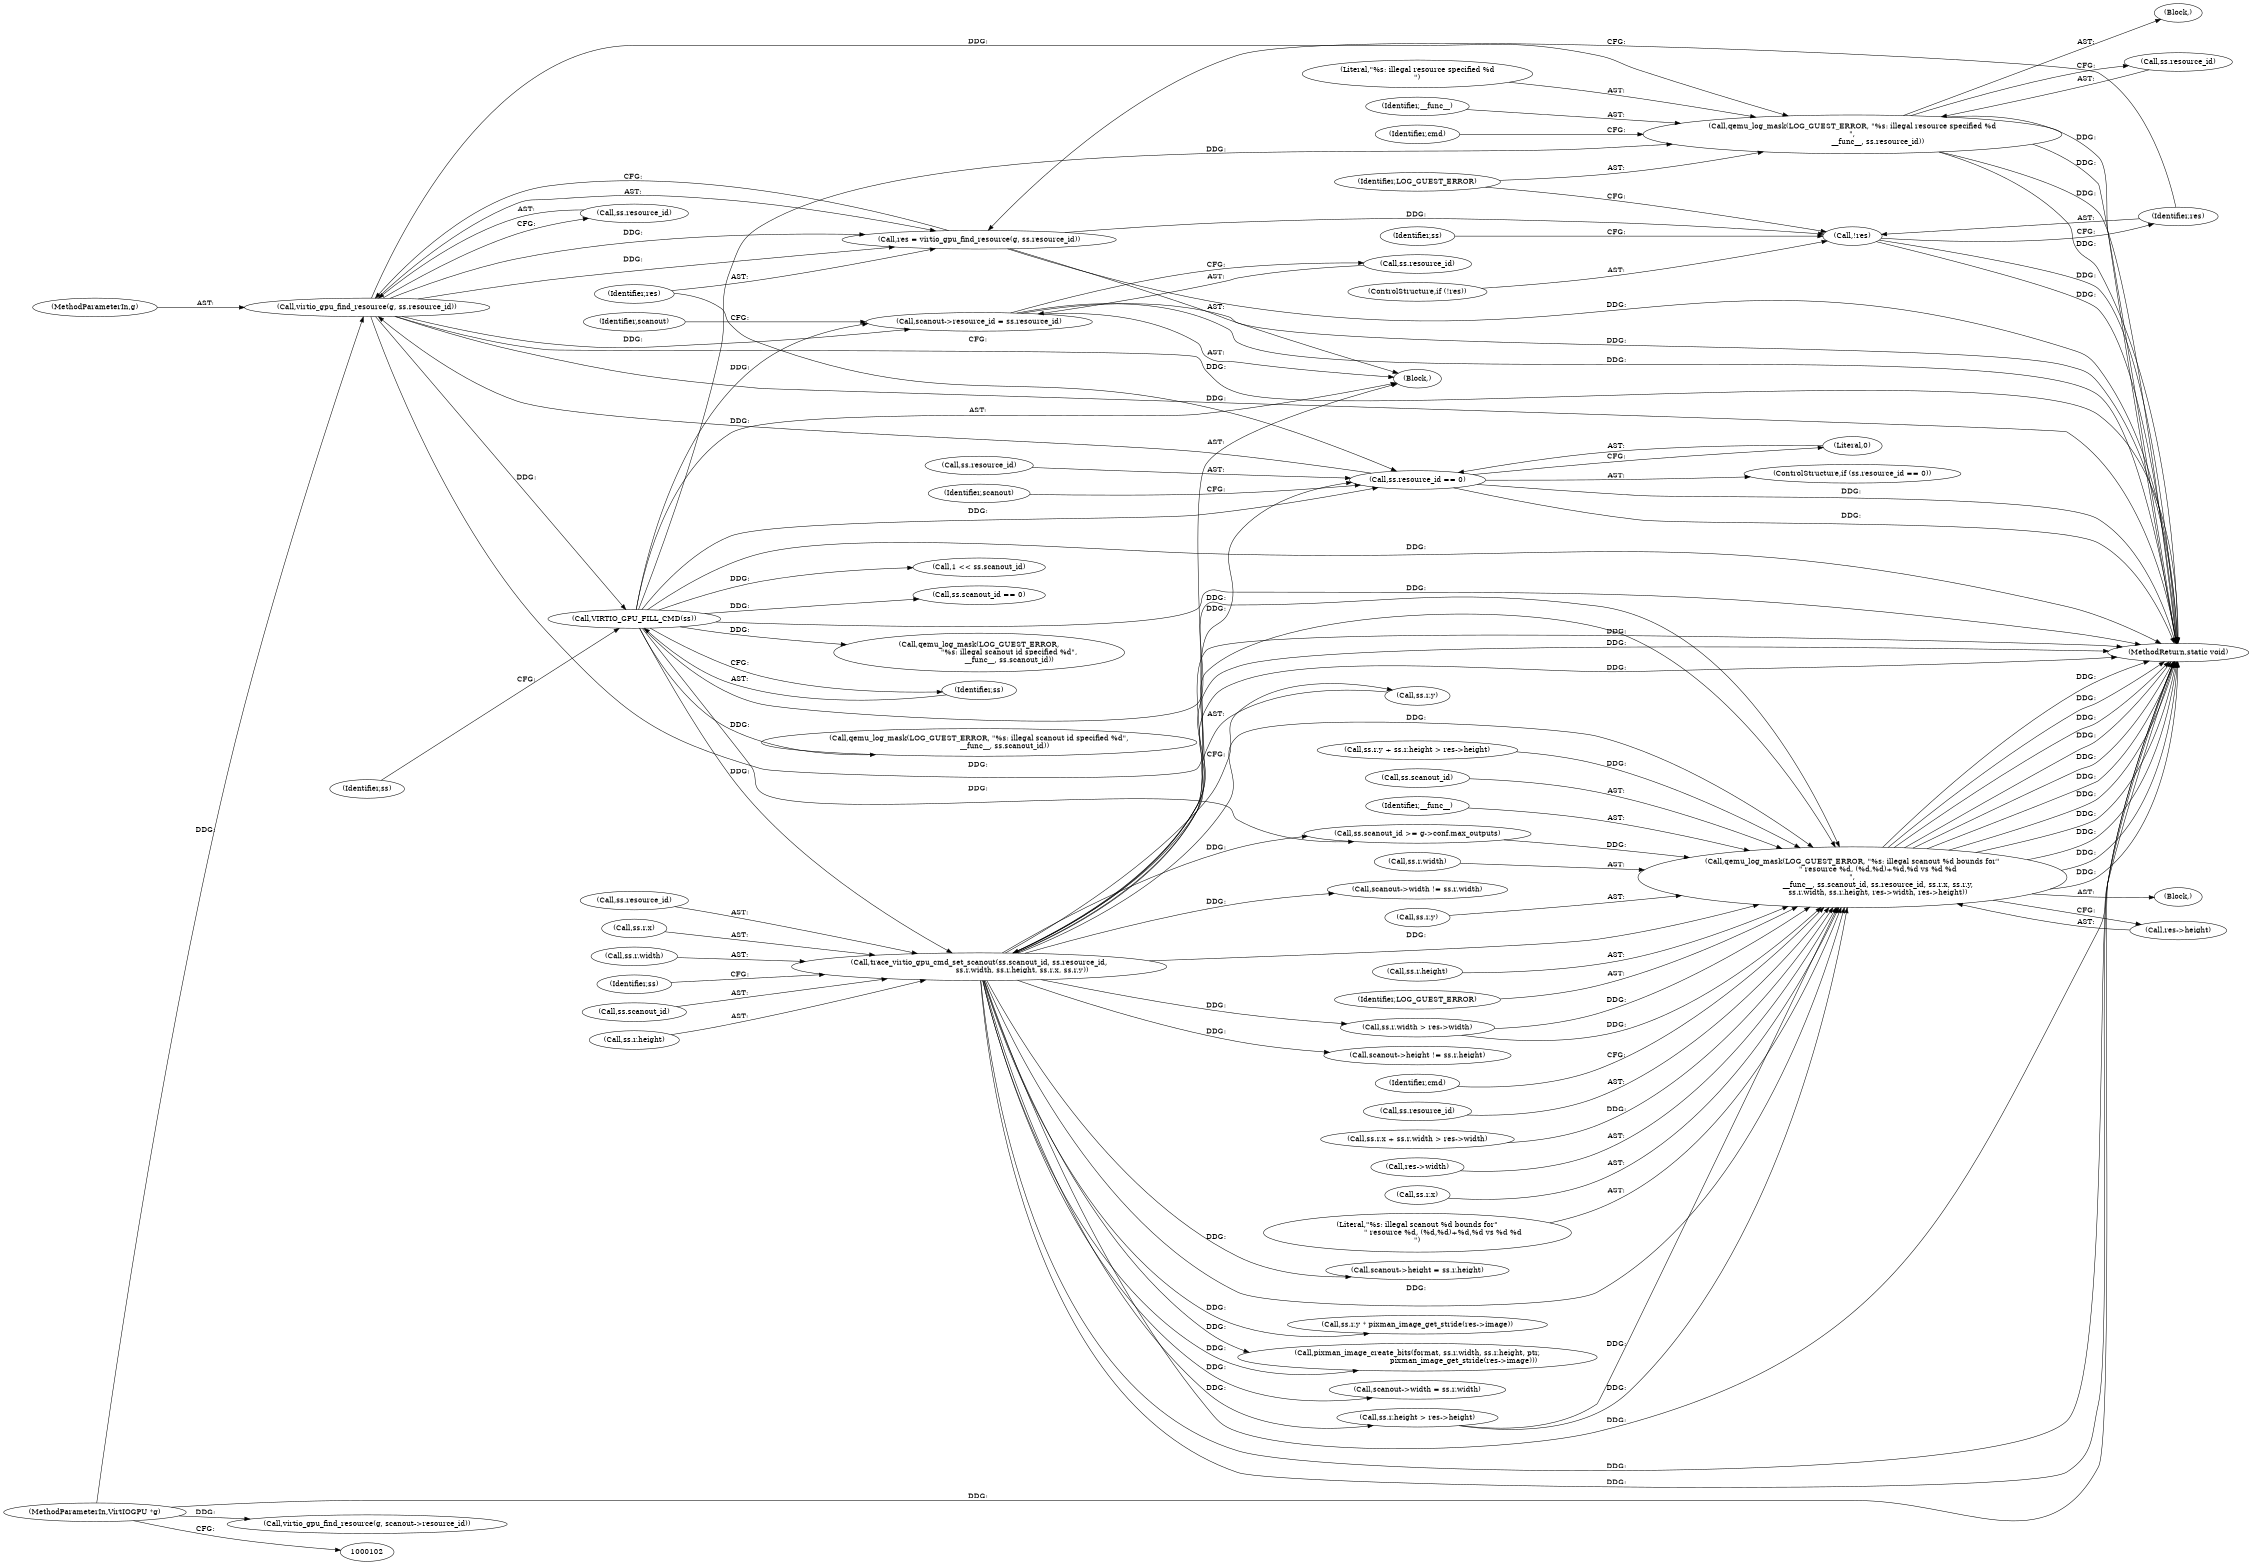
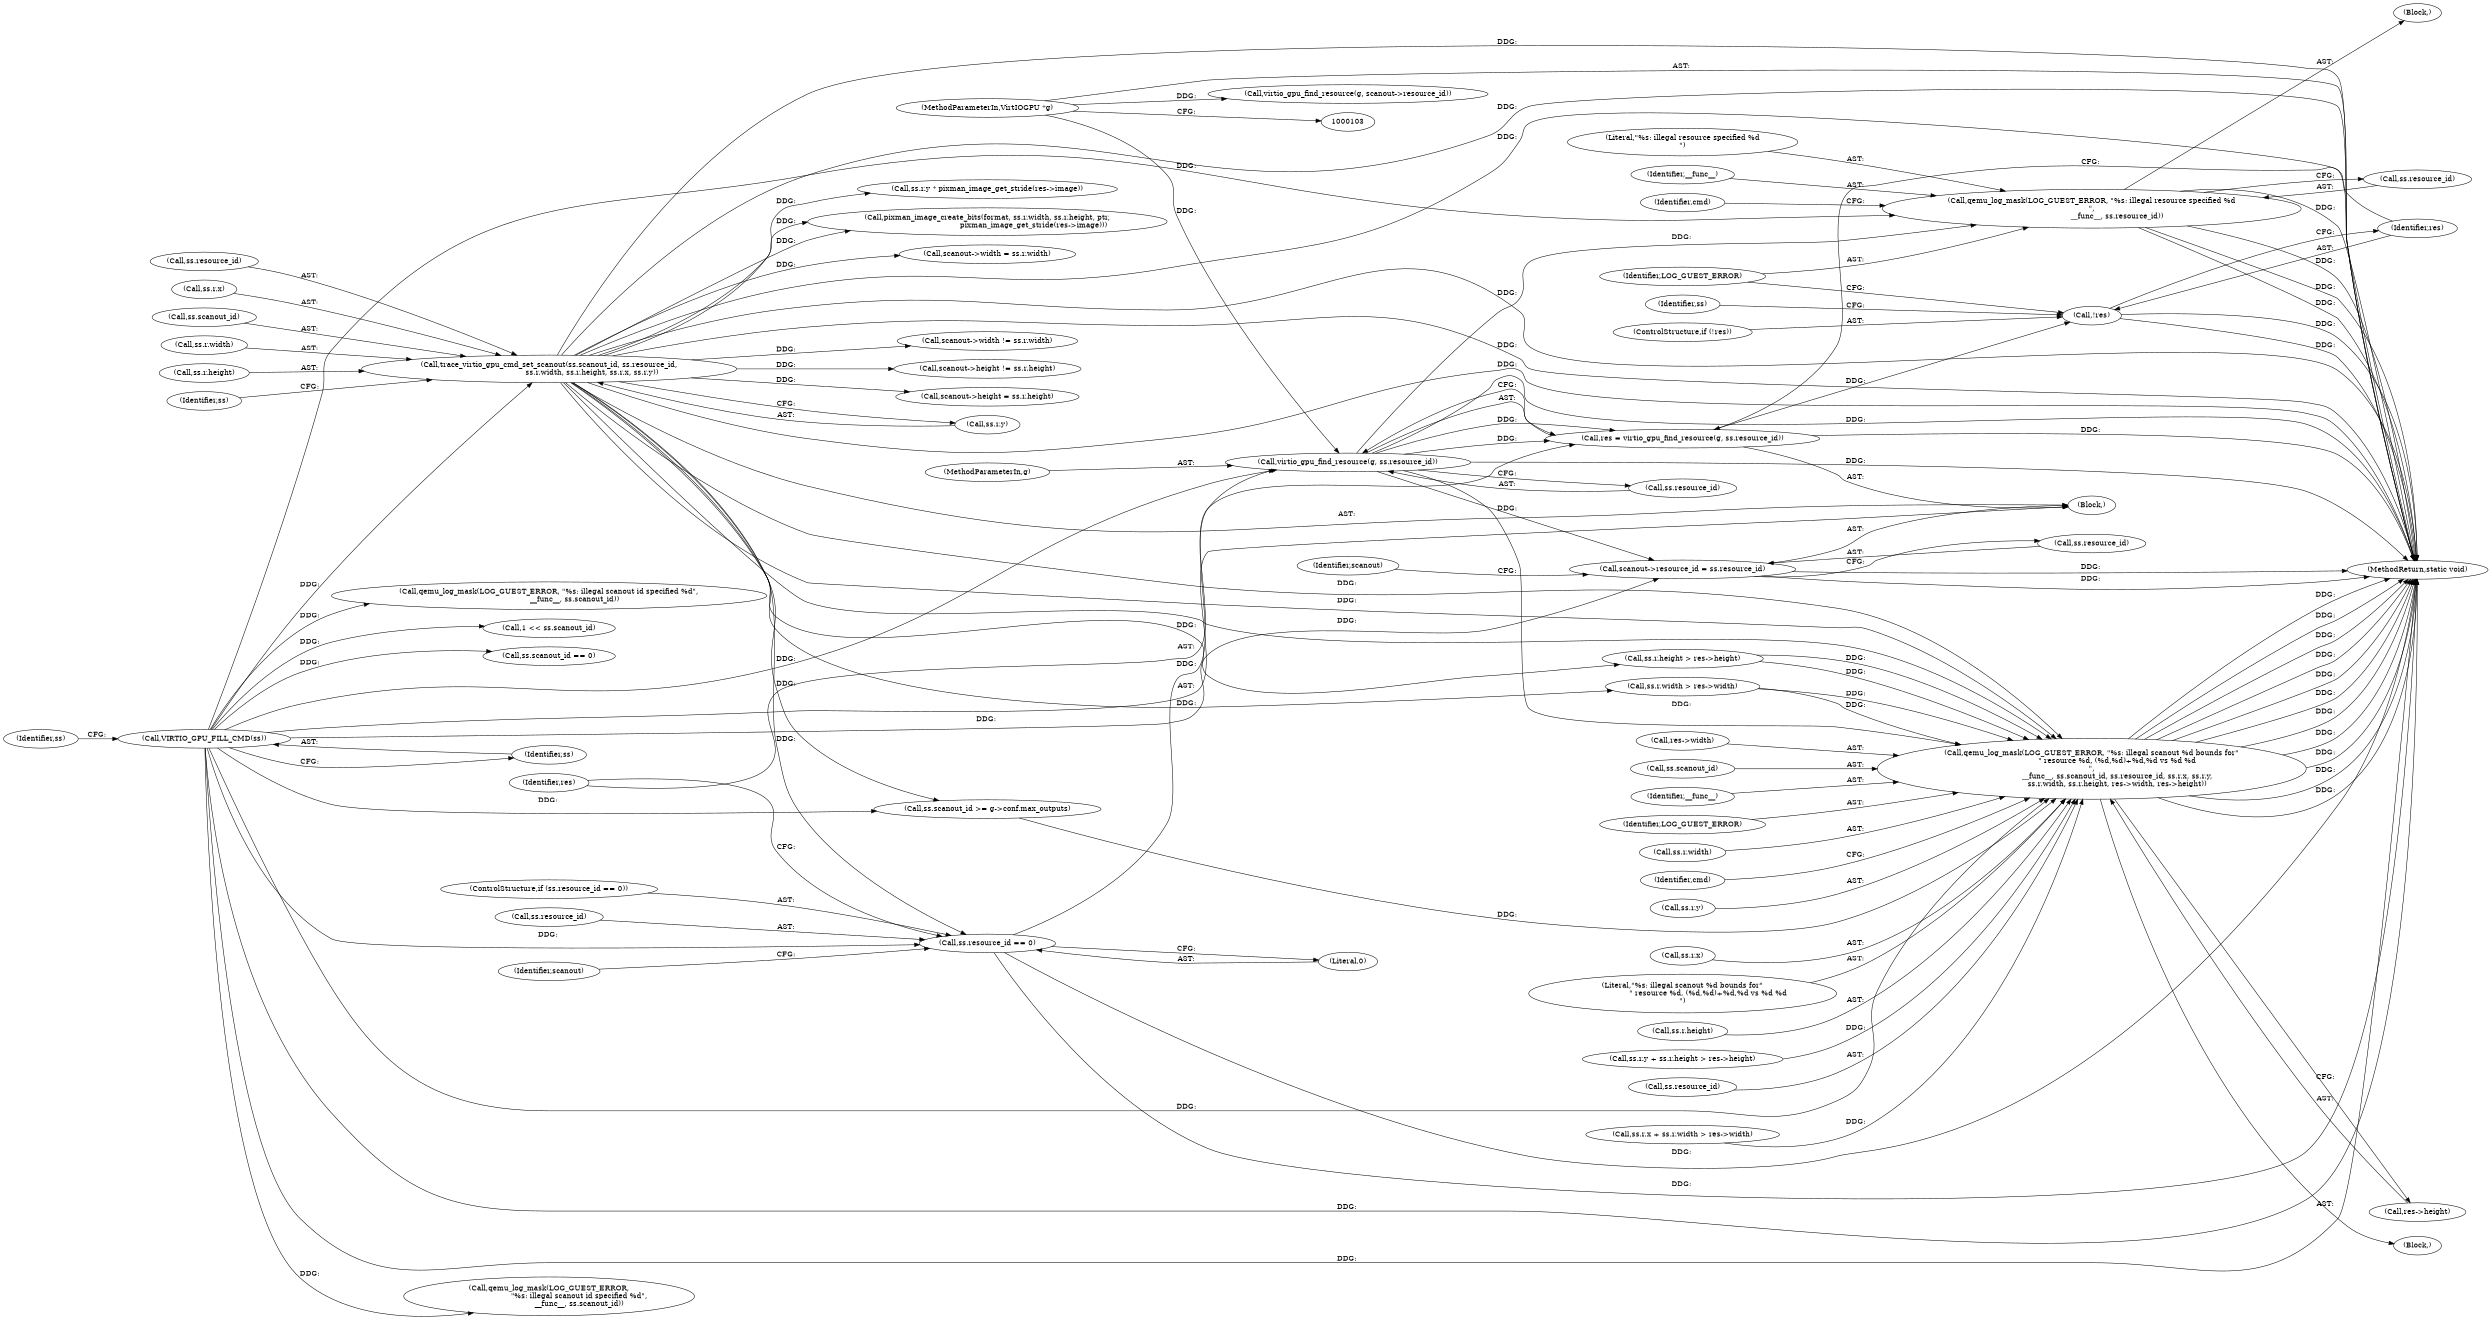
edge "(Call,virtio_gpu_find_resource(g, ss.resource_id))" -> "(Call,VIRTIO_GPU_FILL_CMD(ss))": reversed
edge "(Call,ss.resource_id == 0)" -> "(ControlStructure,if (ss.resource_id == 0))": reversed
edge "(MethodParameterIn,VirtIOGPU *g)" -> "(MethodReturn,static void)": label "DDG: " -> "AST: "
node "1000102": label "1000102" -> "1000103"
